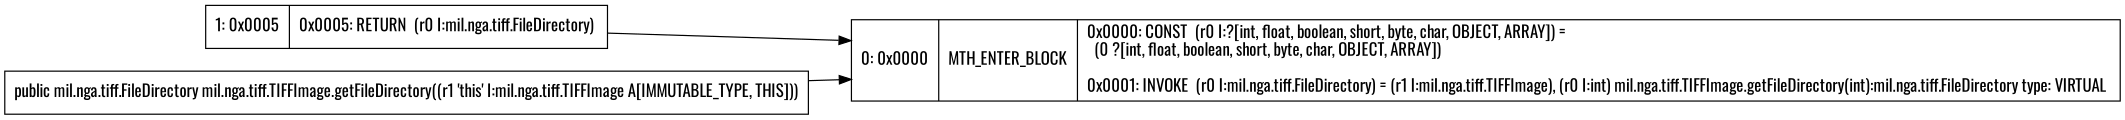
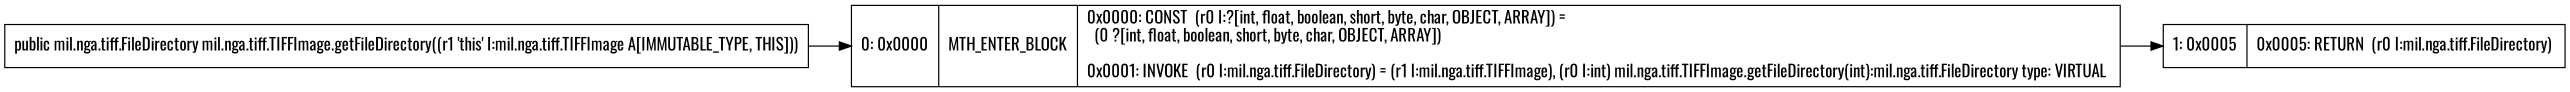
edge "1: 0x0005" -> "0: 0x0000": reversed
